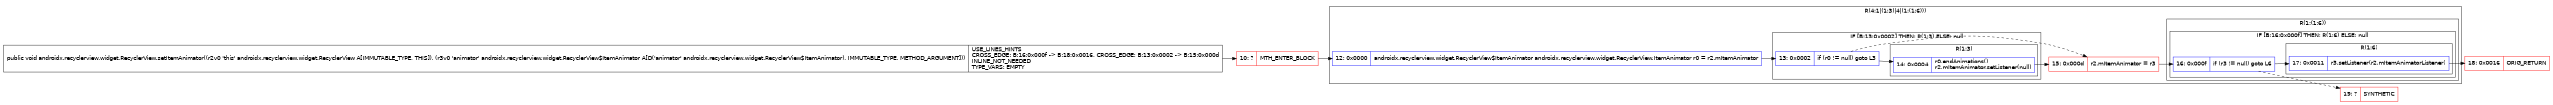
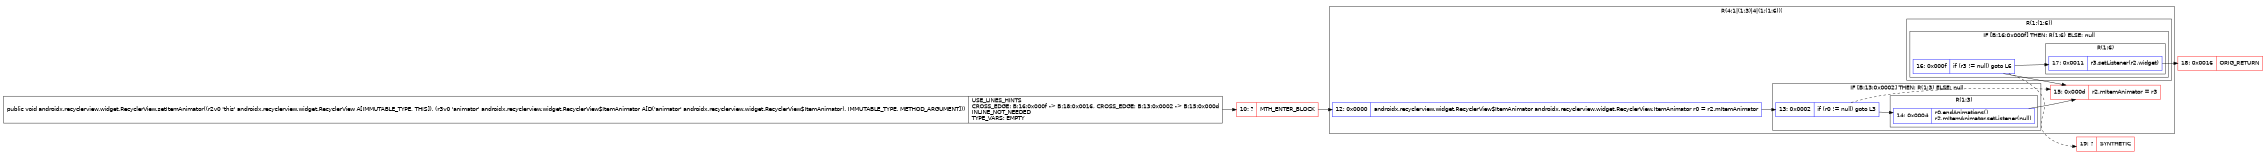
node "17: 0x0011": text "r3.setListener(r2.mItemAnimatorListener)" -> "r3.setListener(r2.widget)"
edge "15: 0x000d" -> "16: 0x000f": reversed
